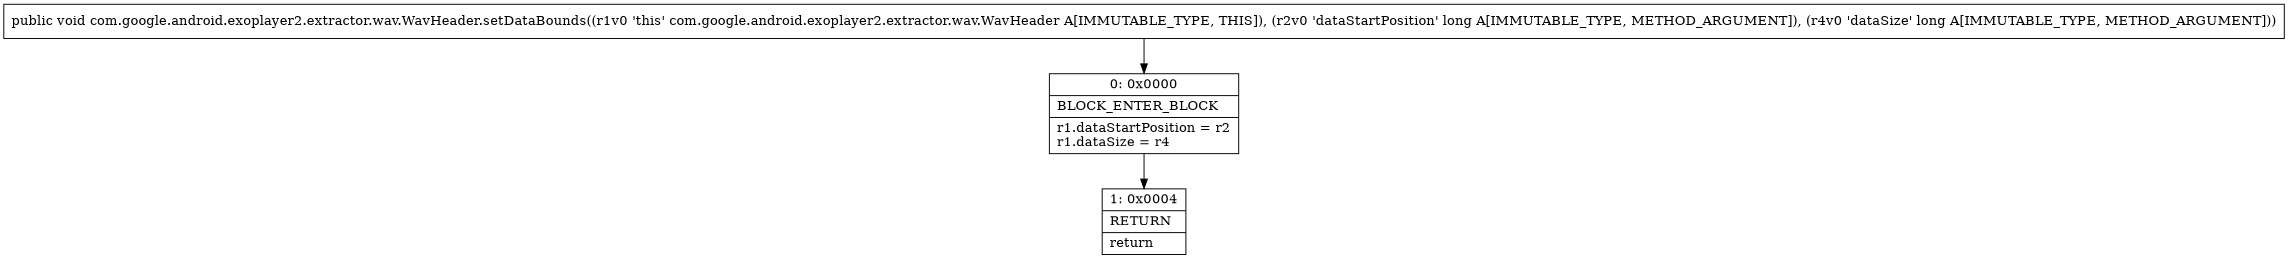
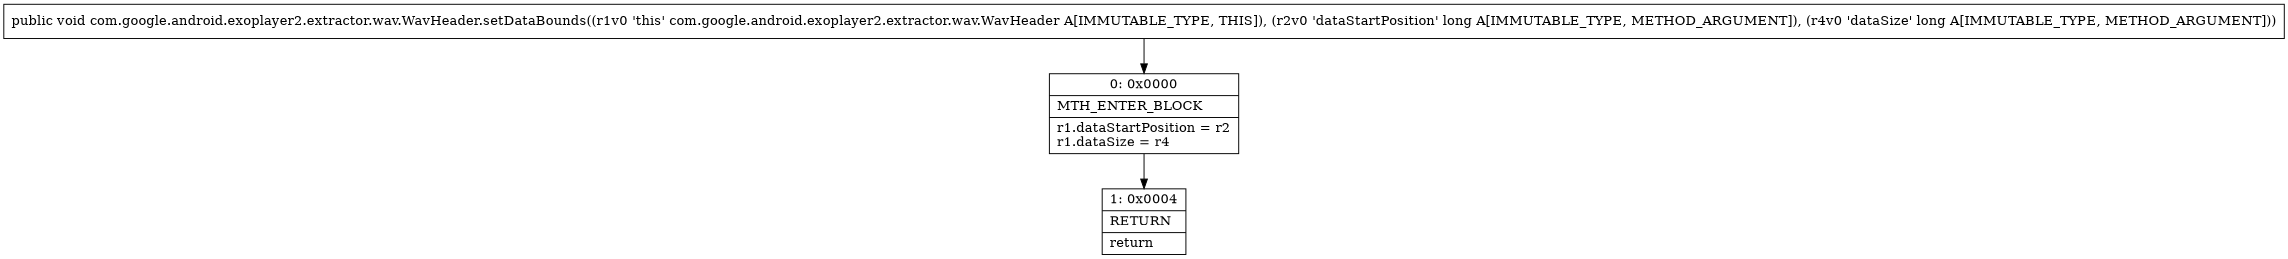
node "0: 0x0000": text "BLOCK_ENTER_BLOCK" -> "MTH_ENTER_BLOCK"
